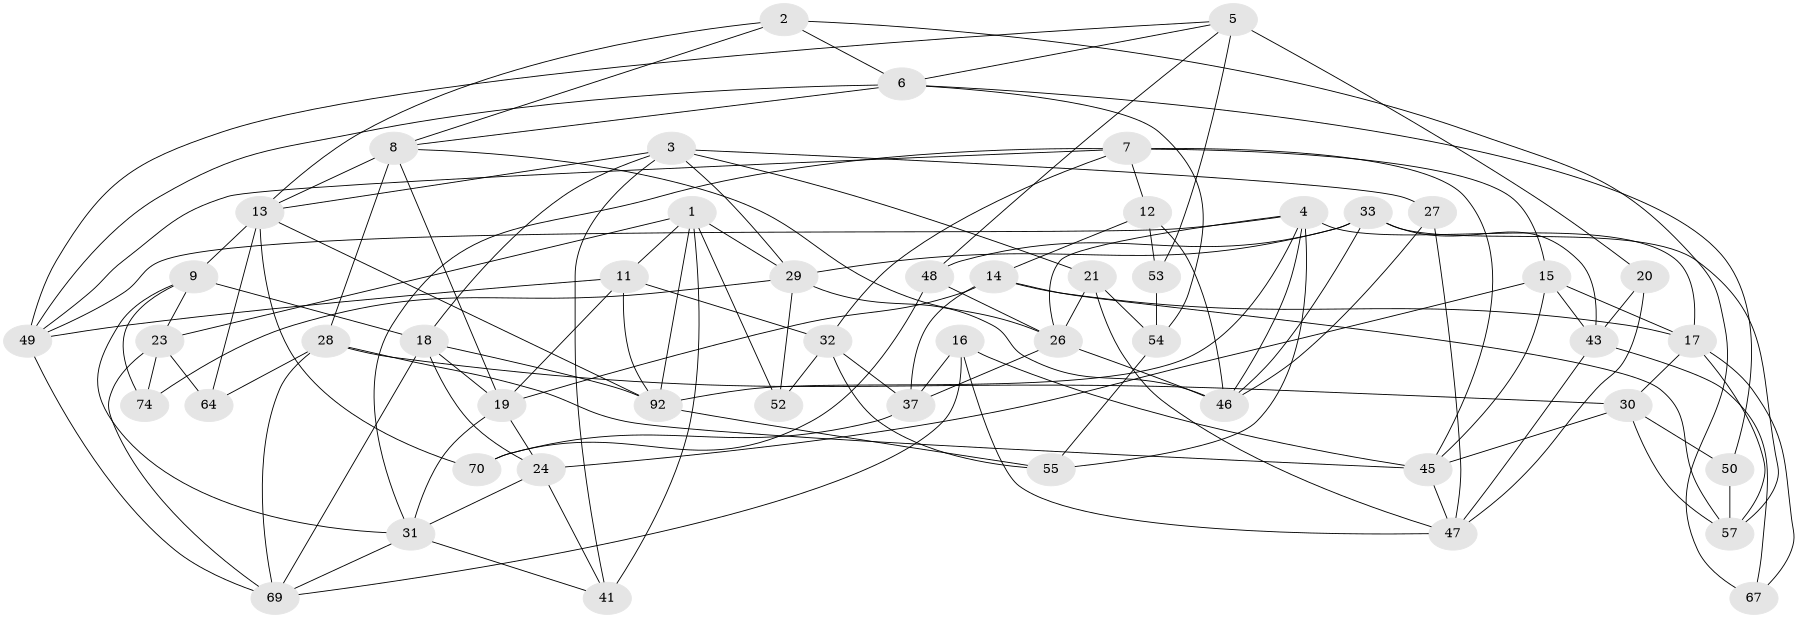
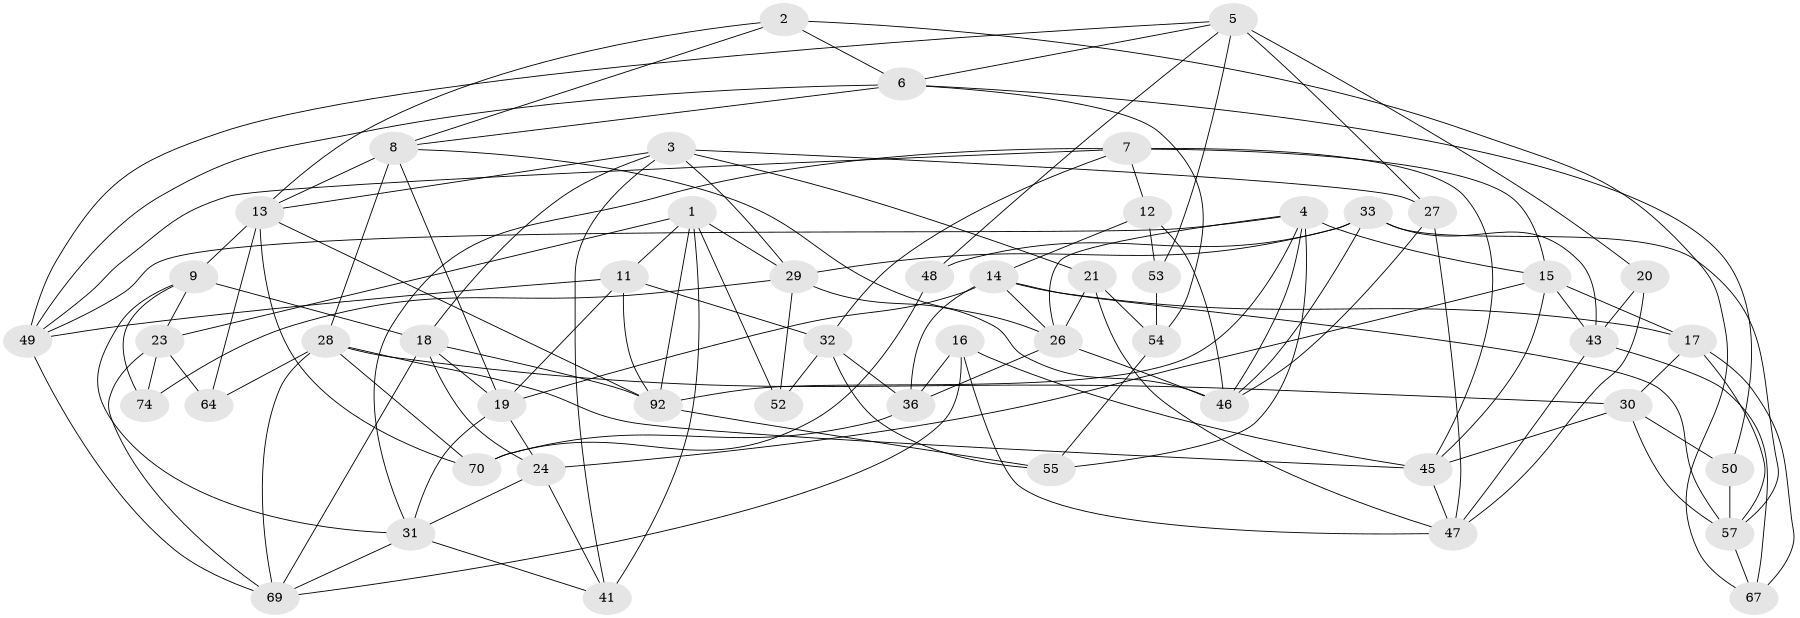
edge "5" -- "27": added
edge "4" -- "17": now "4" -- "15"
edge "48" -- "26": now "14" -- "26"
edge "28" -- "70": added
node "37": label "37" -> "36"
edge "57" -- "67": added
